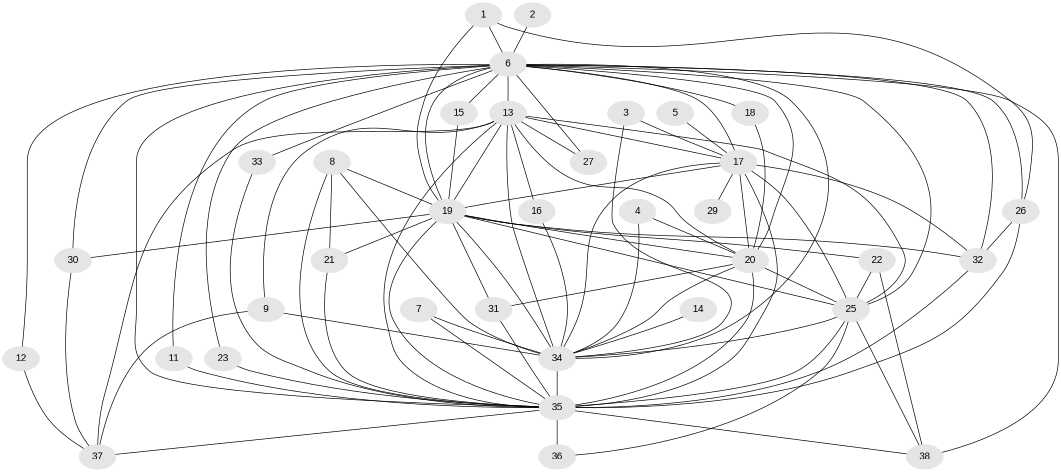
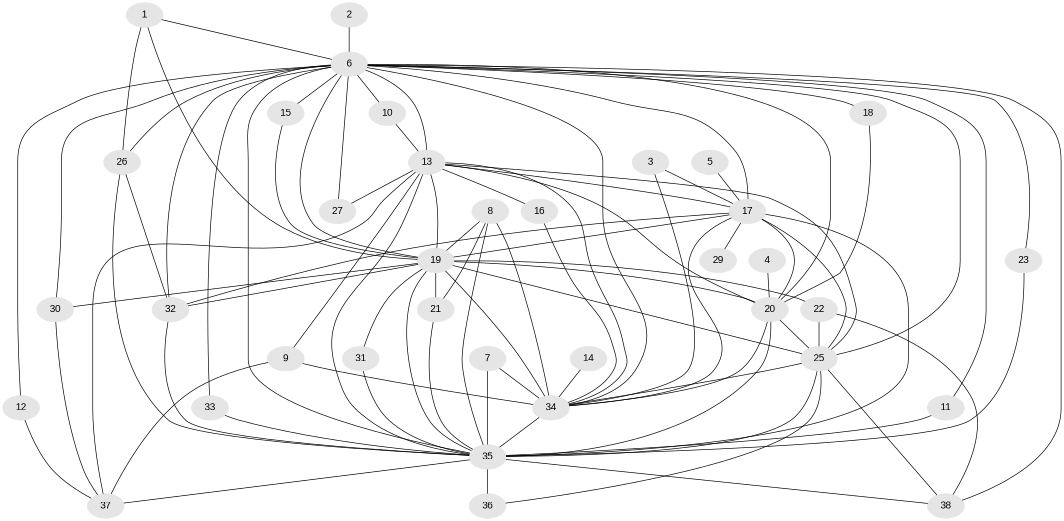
node "10": added
edge "20" -- "31": removed
edge "4" -- "34": removed
